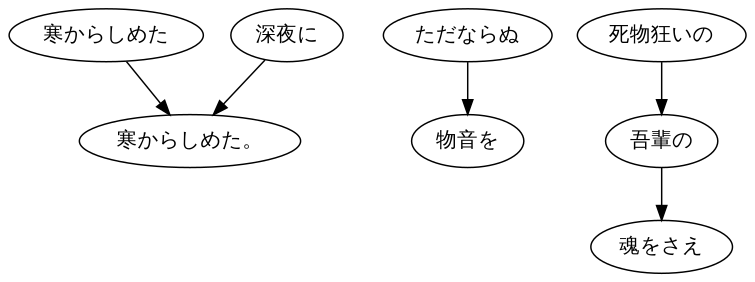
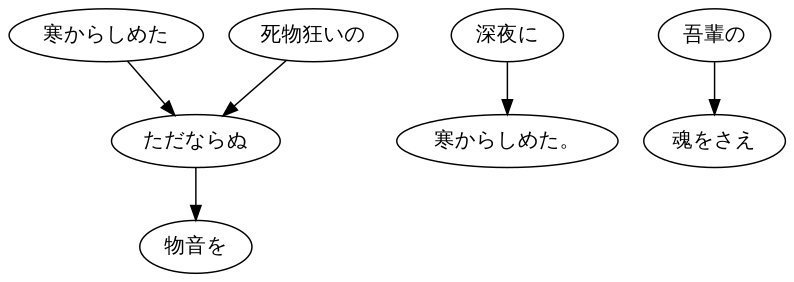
edge "死物狂いの" -> "吾輩の": now "死物狂いの" -> "ただならぬ"
edge "寒からしめた" -> "寒からしめた。": now "寒からしめた" -> "ただならぬ"
